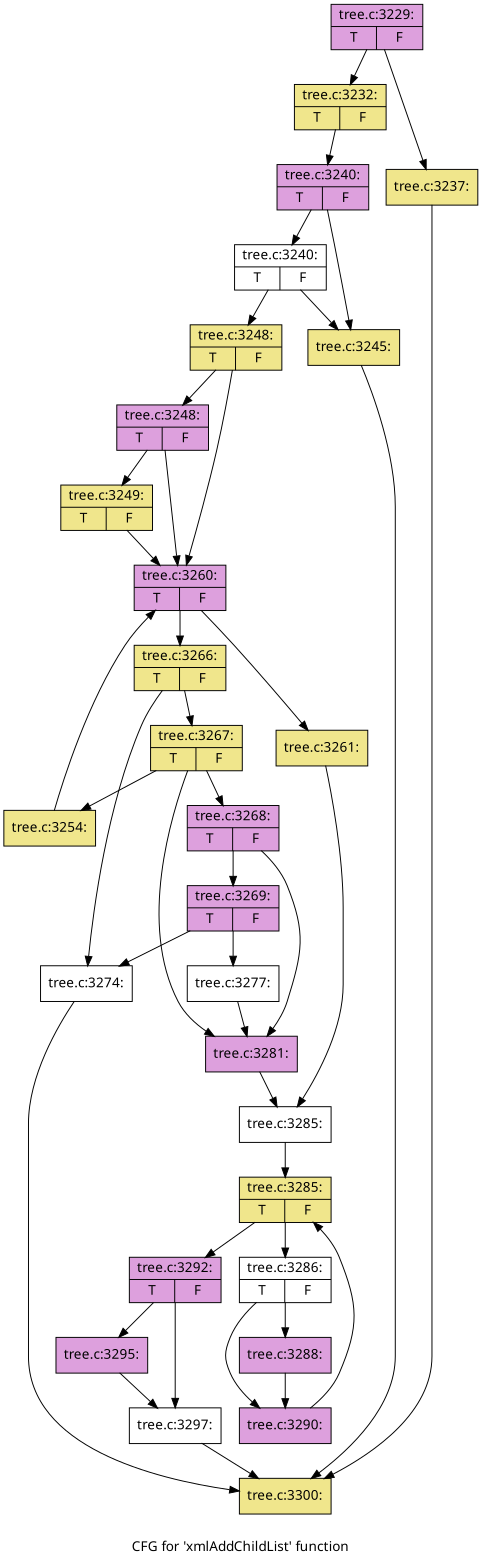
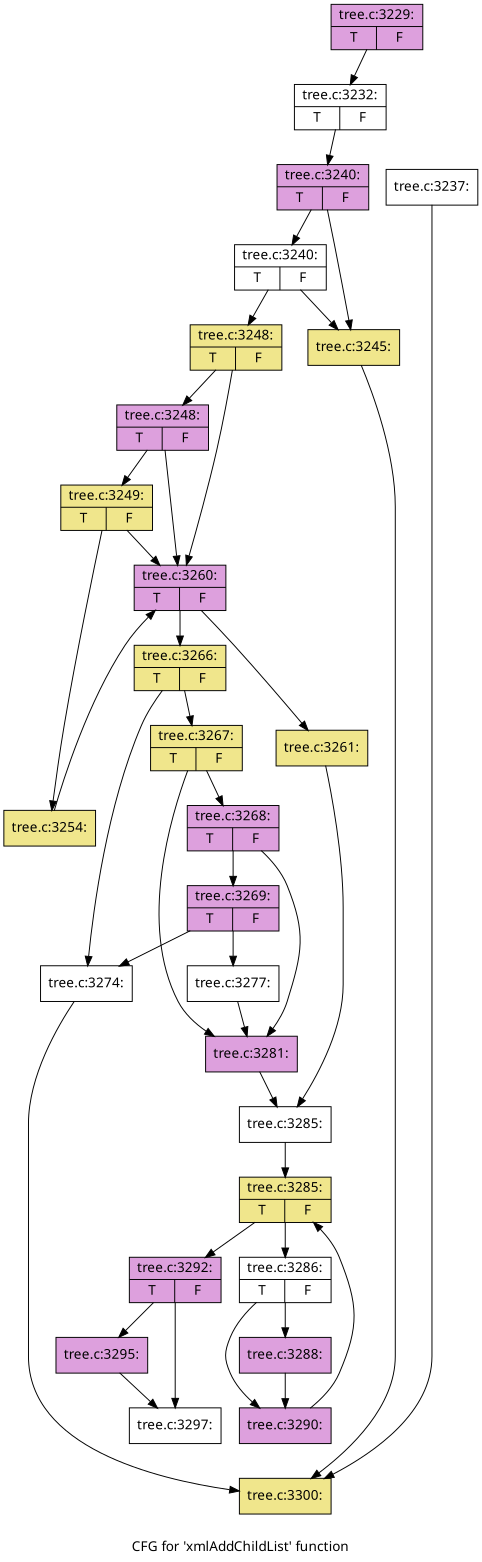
edge "tree.c:3229:" -> "tree.c:3237:": removed
node "tree.c:3232:": fillcolor khaki -> white
node "tree.c:3237:": fillcolor khaki -> white
edge "tree.c:3267:" -> "tree.c:3254:": now "tree.c:3249:" -> "tree.c:3254:"
edge "tree.c:3297:" -> "tree.c:3300:": removed
